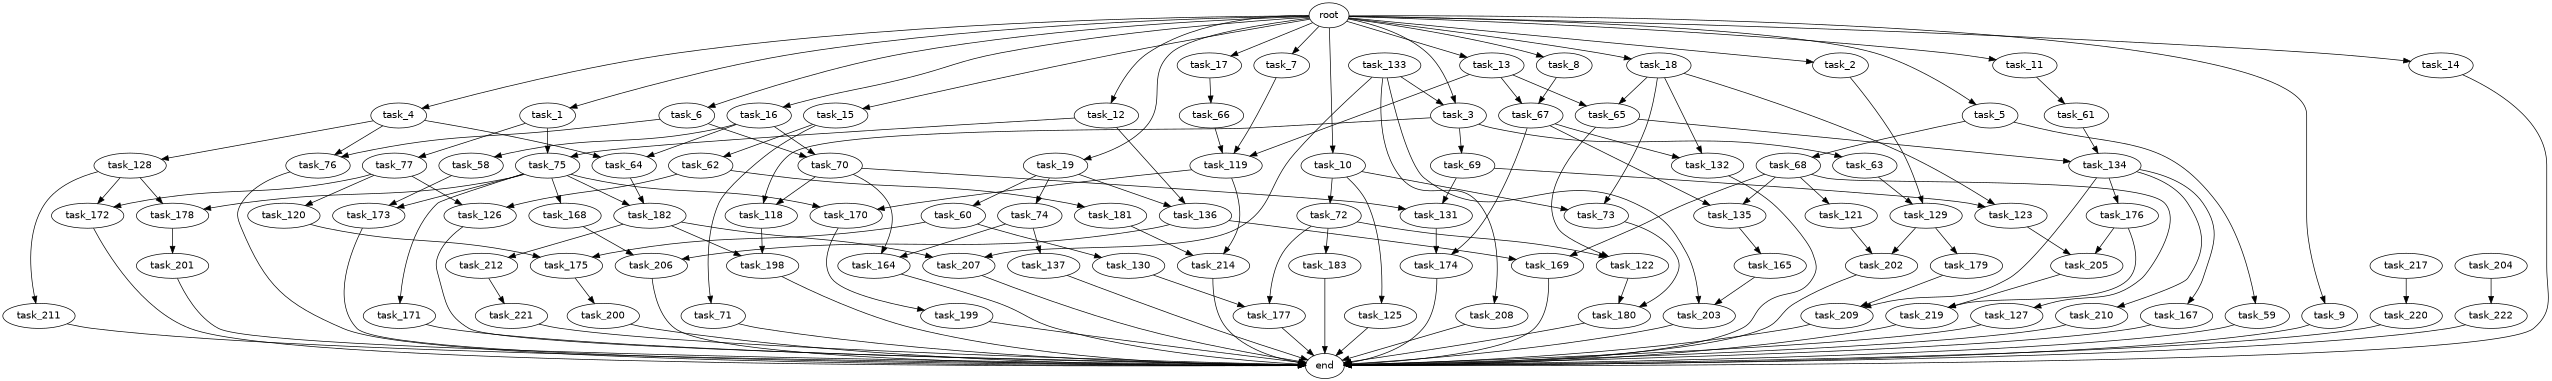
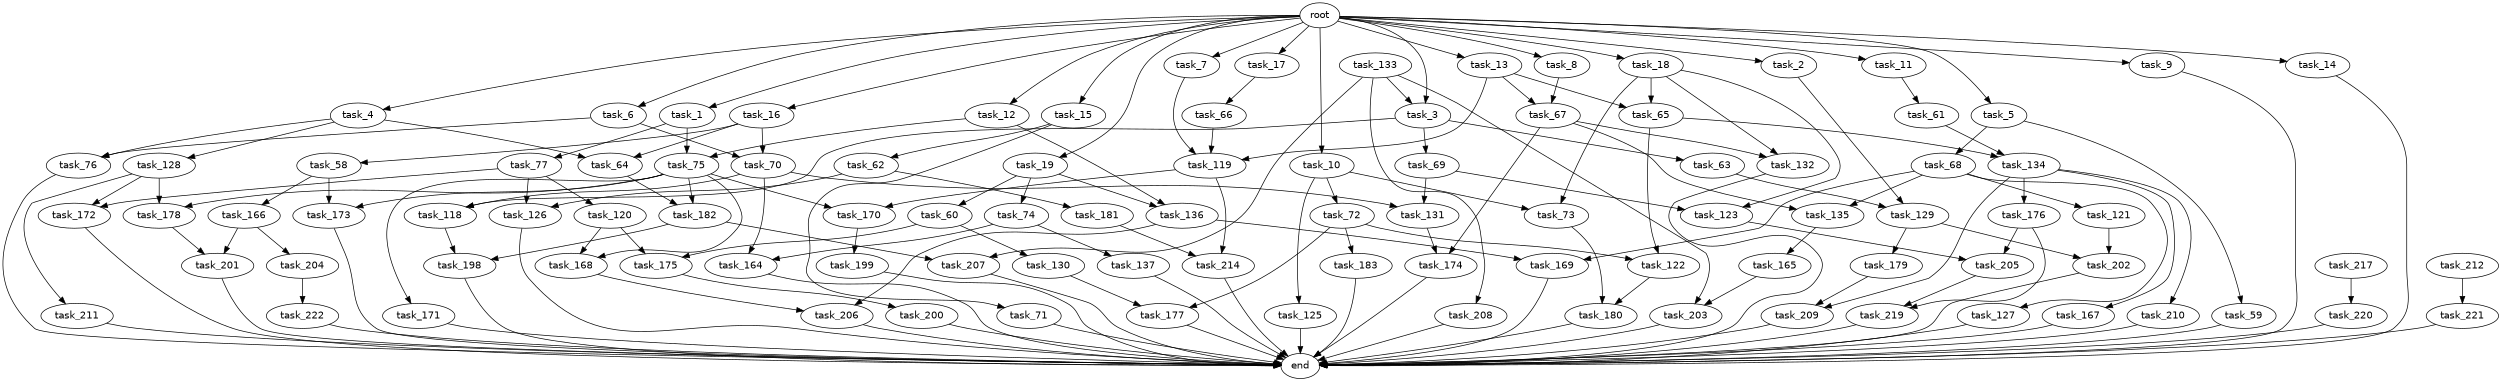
node "task_166": added
edge "task_120" -> "task_168": added
edge "task_182" -> "task_212": removed
